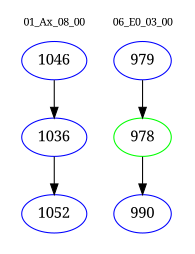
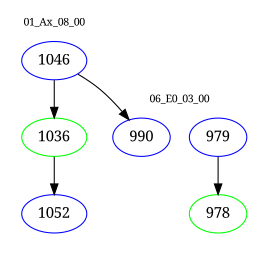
node "1036": color blue -> green
edge "978" -> "990": now "1046" -> "990"
